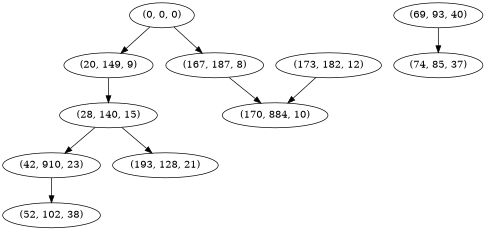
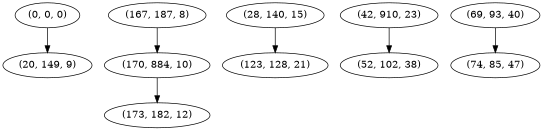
edge "(0, 0, 0)" -> "(167, 187, 8)": removed
node "(74, 85, 37)": label "(74, 85, 37)" -> "(74, 85, 47)"
edge "(20, 149, 9)" -> "(28, 140, 15)": removed
edge "(173, 182, 12)" -> "(170, 884, 10)": reversed
edge "(28, 140, 15)" -> "(42, 910, 23)": removed
node "(193, 128, 21)": label "(193, 128, 21)" -> "(123, 128, 21)"
